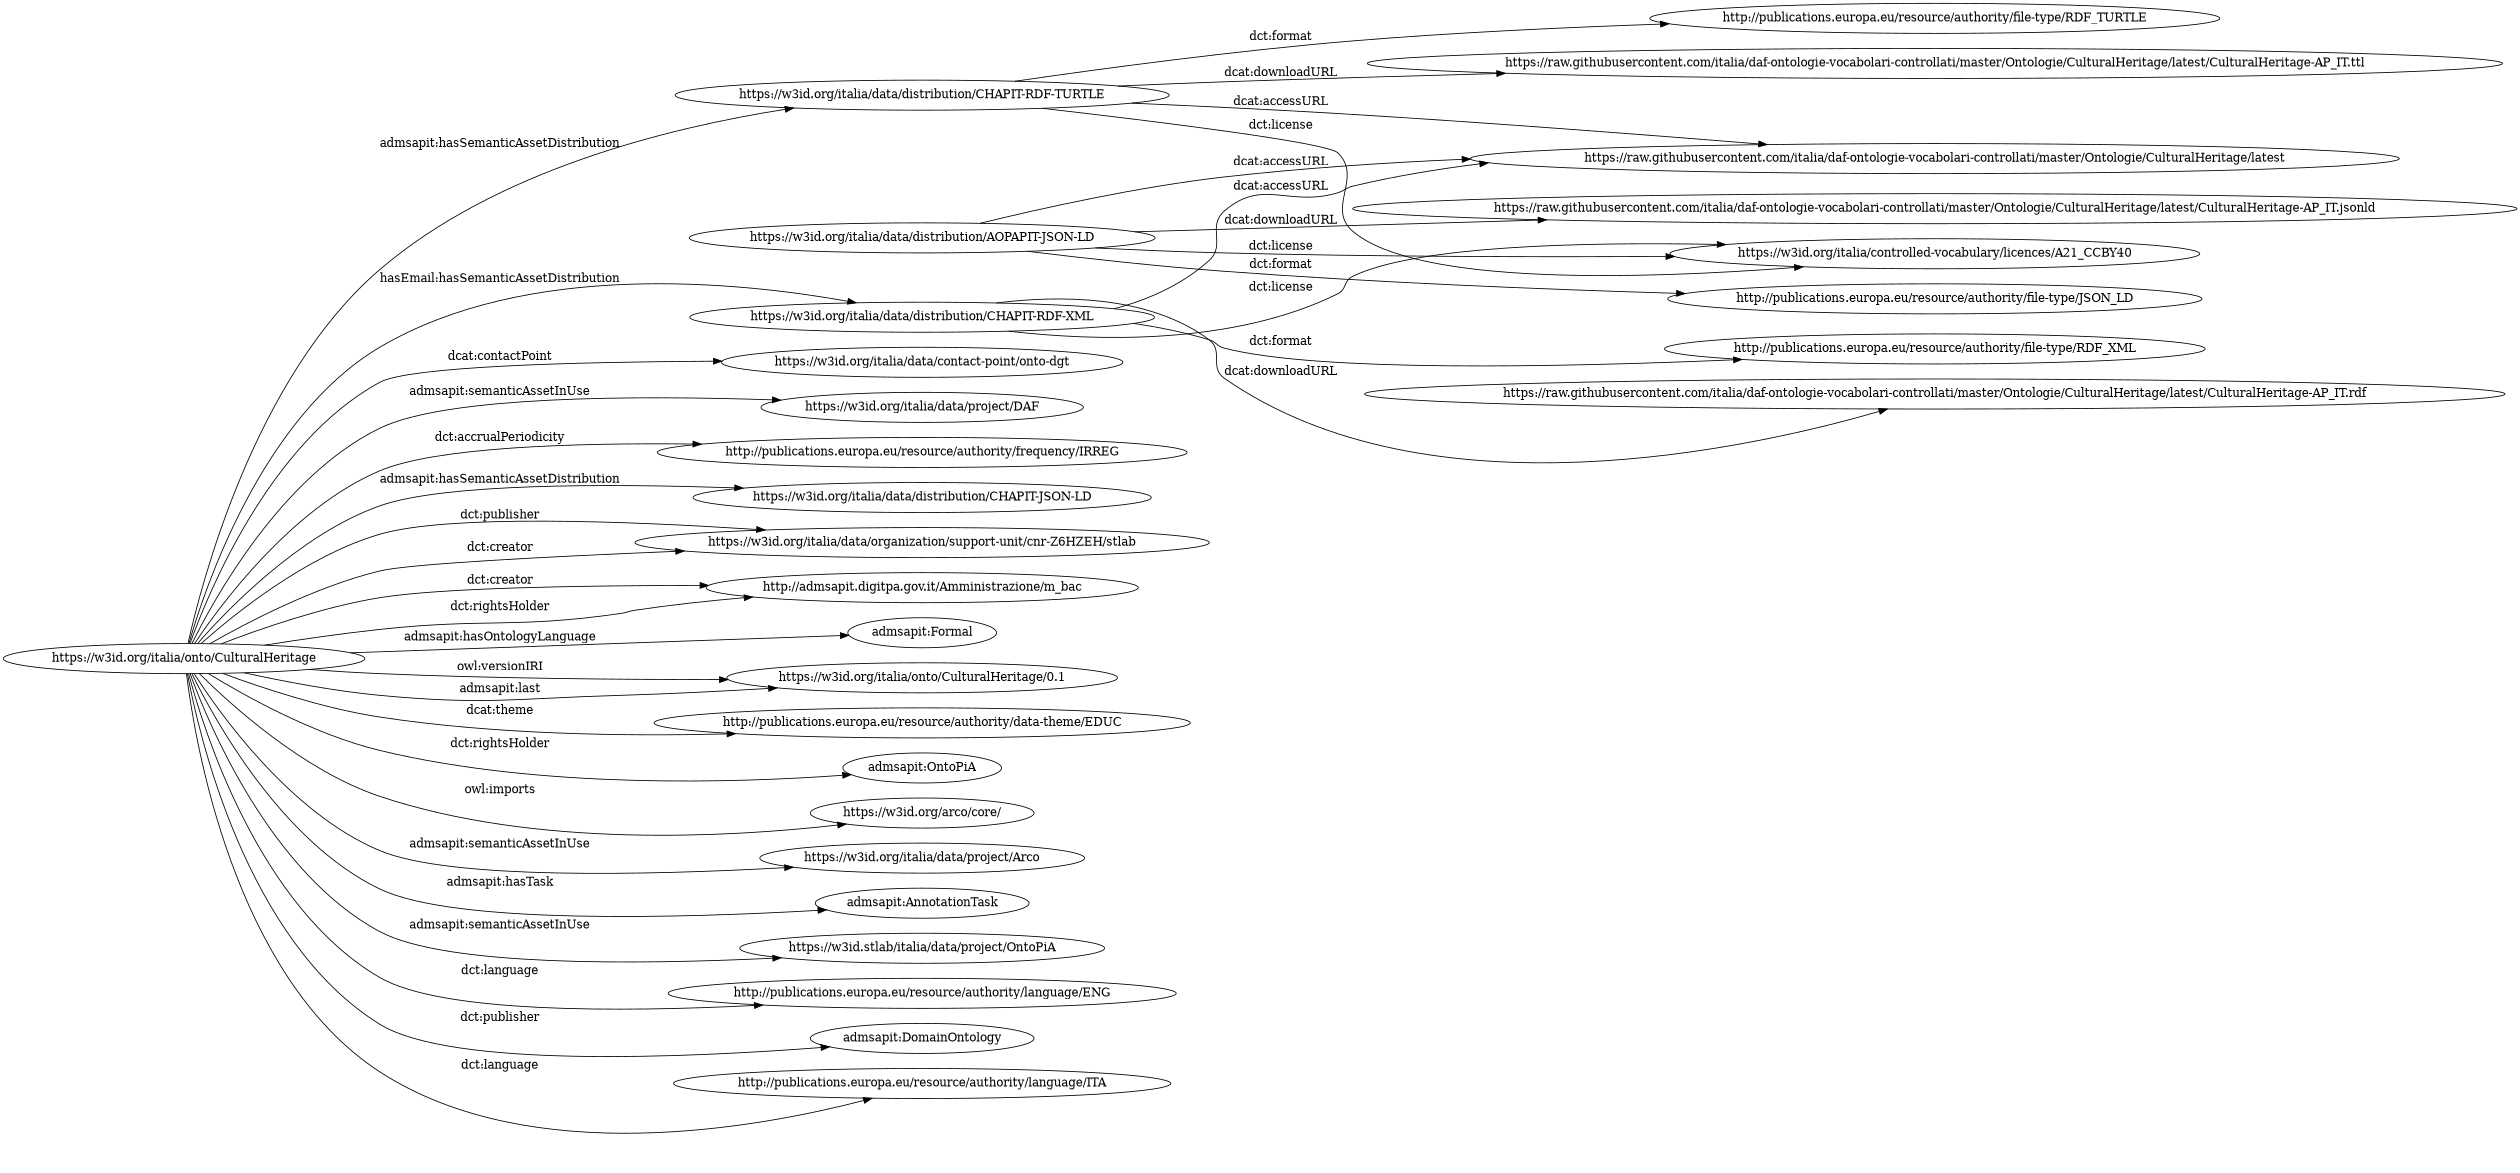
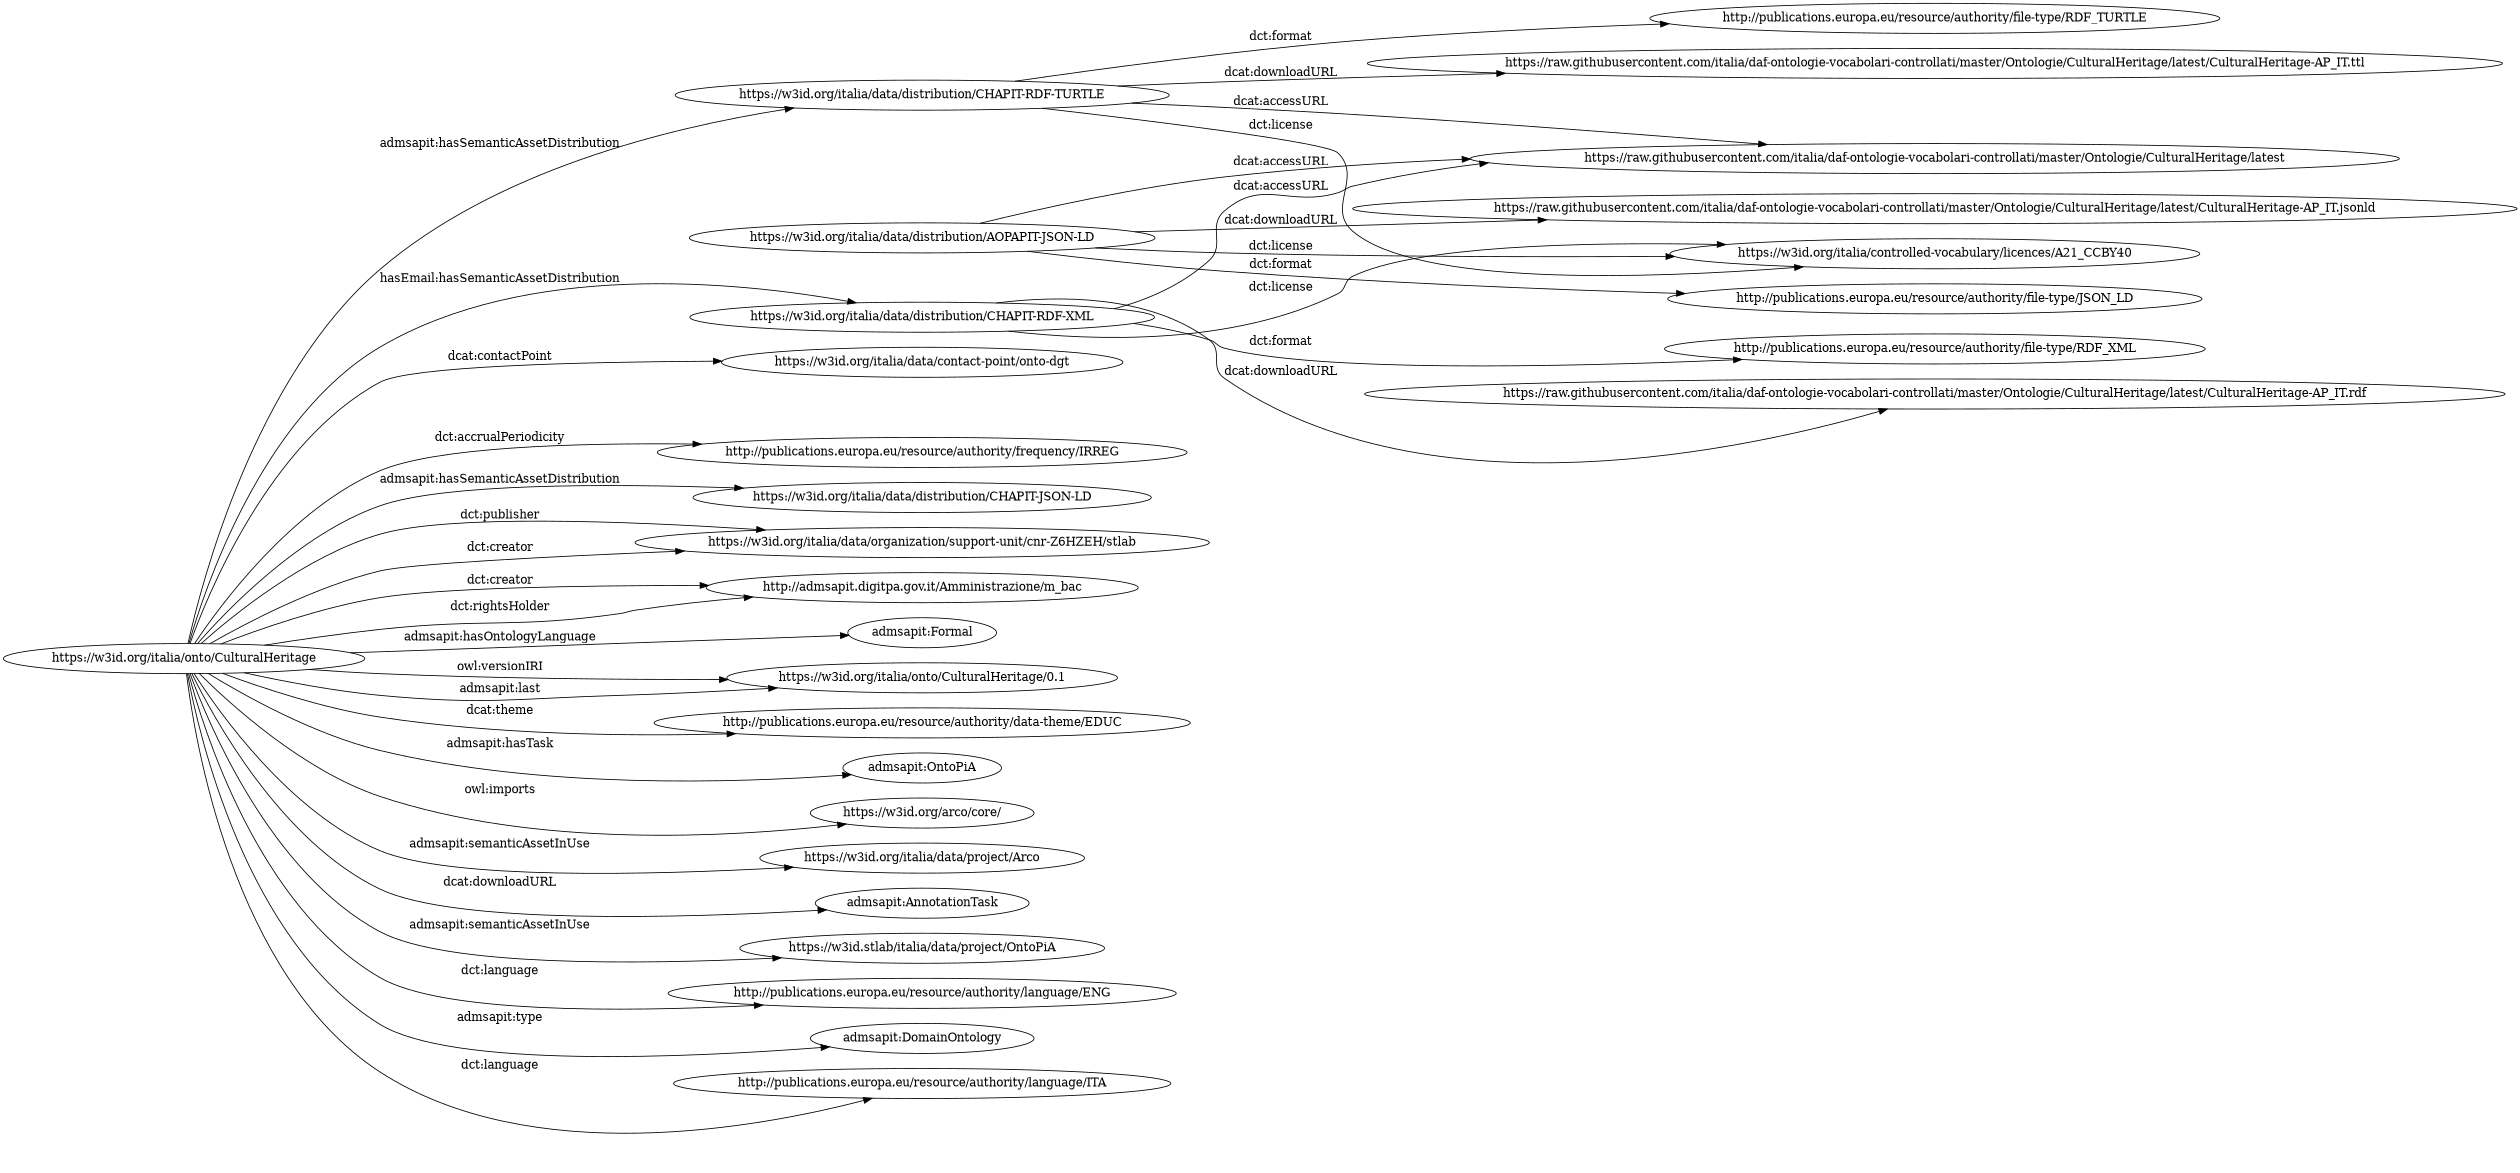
node "https://w3id.org/italia/data/project/DAF": removed
edge "https://w3id.org/italia/onto/CulturalHeritage" -> "admsapit:OntoPiA": label "dct:rightsHolder" -> "admsapit:hasTask"
edge "https://w3id.org/italia/onto/CulturalHeritage" -> "admsapit:AnnotationTask": label "admsapit:hasTask" -> "dcat:downloadURL"
edge "https://w3id.org/italia/onto/CulturalHeritage" -> "admsapit:DomainOntology": label "dct:publisher" -> "admsapit:type"
